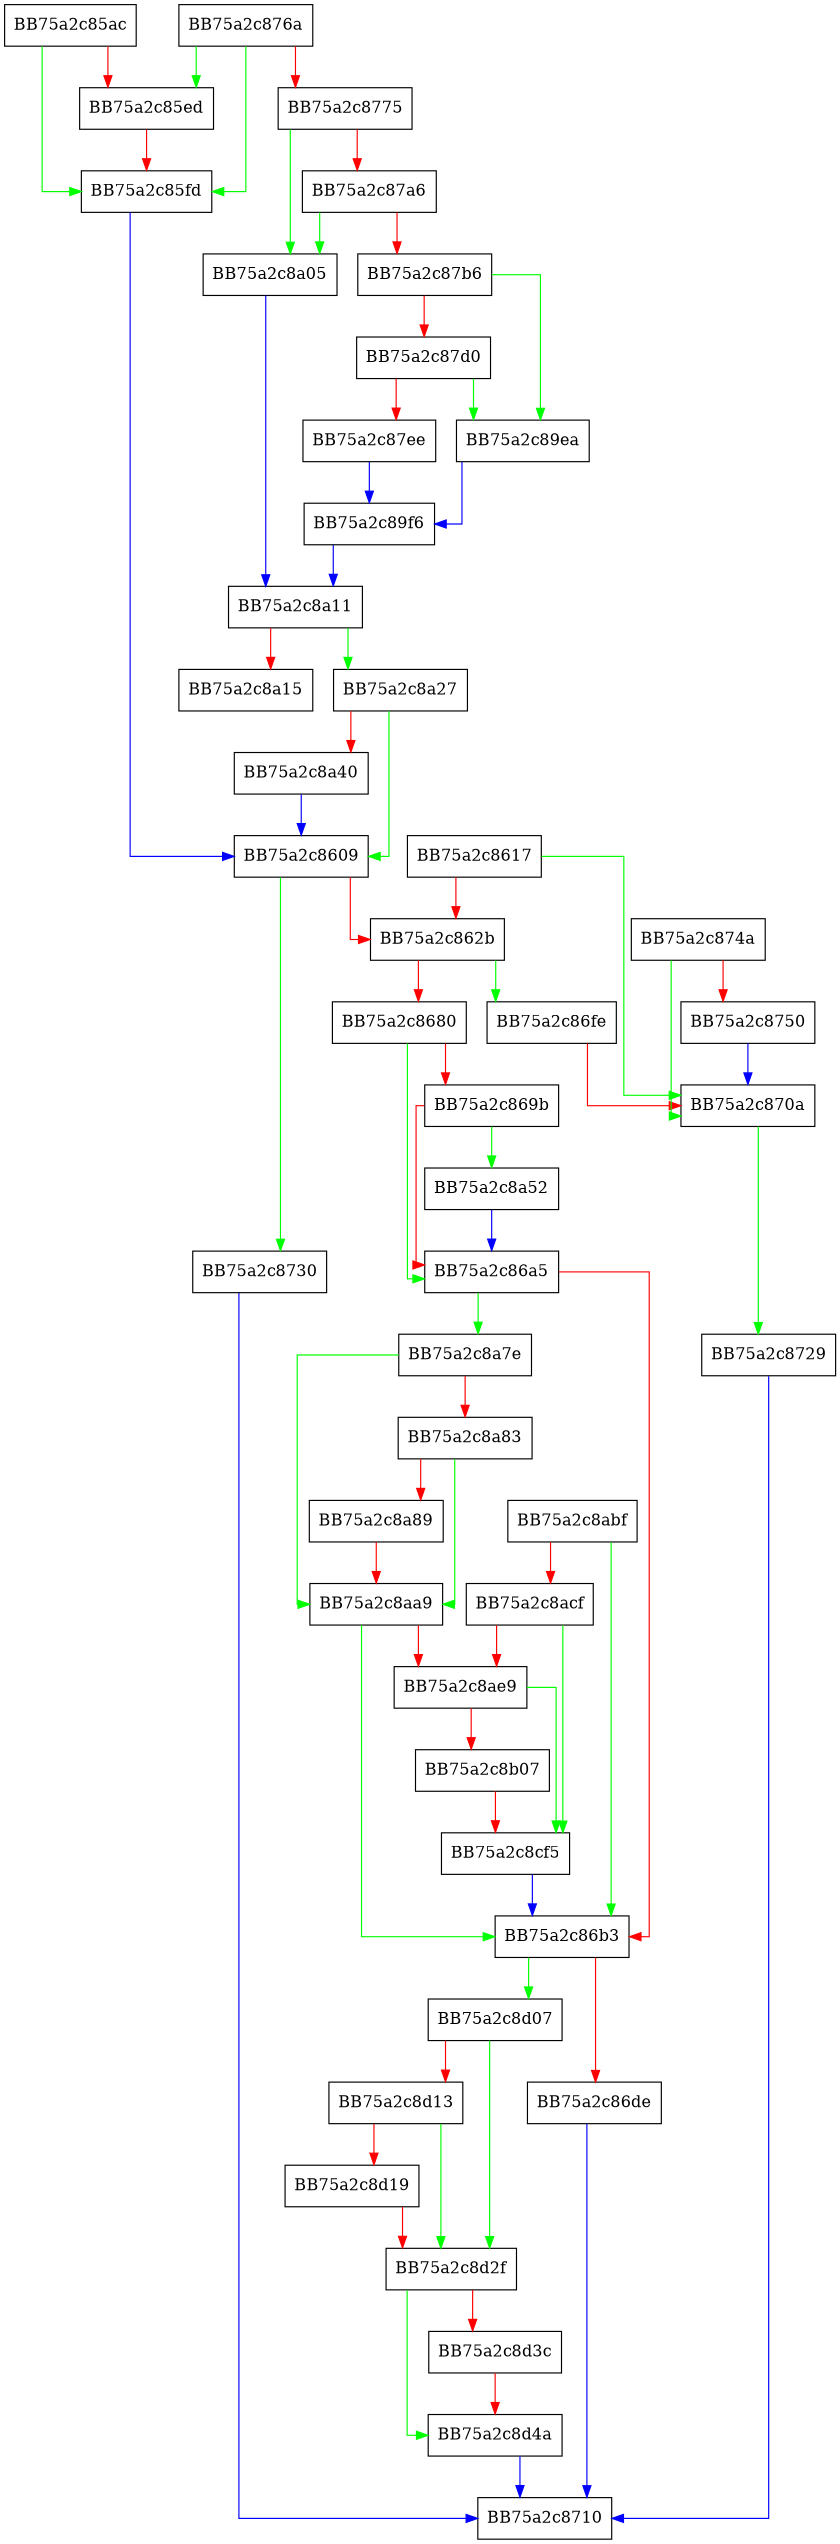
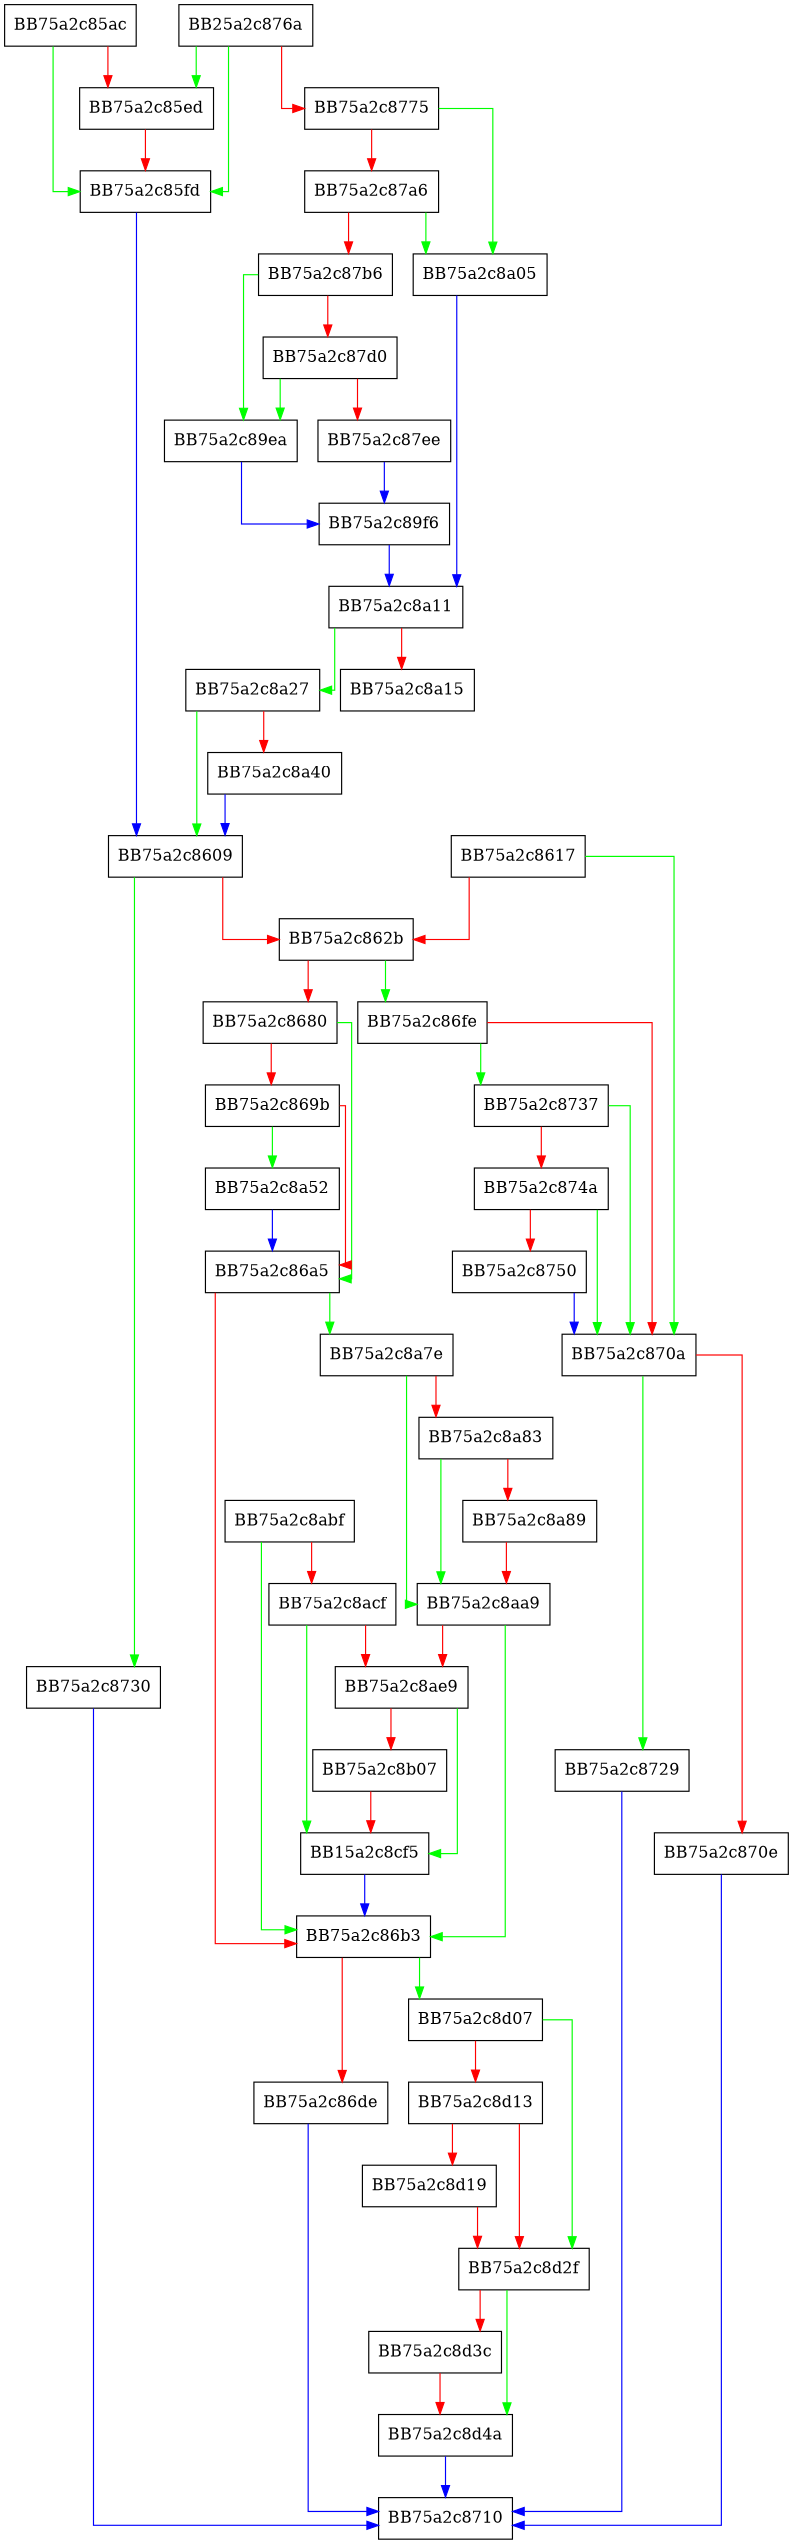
node "BB75a2c876a": label "BB75a2c876a" -> "BB25a2c876a"
node "BB75a2c8737": added
node "BB75a2c8cf5": label "BB75a2c8cf5" -> "BB15a2c8cf5"
node "BB75a2c870e": added
edge "BB75a2c8d13" -> "BB75a2c8d2f": color green -> red
